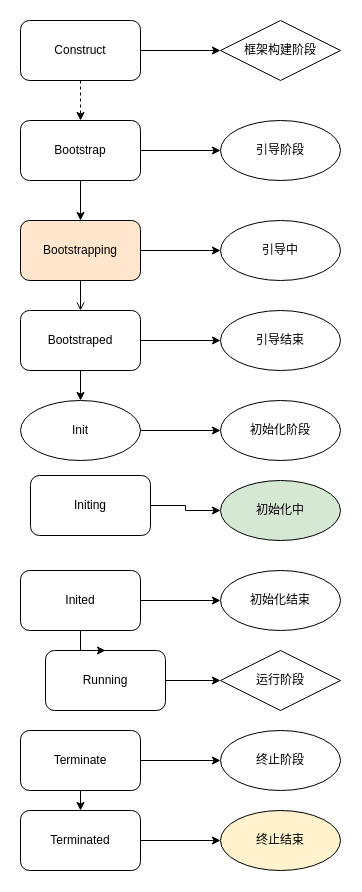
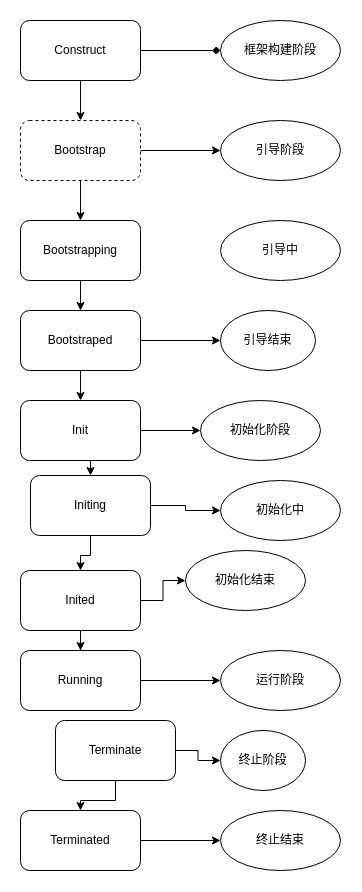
edge "Construct" -> "框架构建阶段": arrowhead classic -> diamond
node "框架构建阶段": shape diamond -> ellipse
edge "Construct" -> "Bootstrap": style dashed -> solid
node "Bootstrap": style solid -> dashed
node "Bootstrapping": fillcolor #ffe6cc -> #ffffff
edge "Bootstrapping" -> "引导中": removed
edge "Bootstrapping" -> "Bootstraped": arrowhead open -> classic
node "引导结束": size 120x60 -> 95x60
node "Init": shape ellipse -> rounded rectangle
node "初始化阶段": moved (281, 431) -> (261, 431)
edge "Init" -> "Initing": added
node "初始化中": fillcolor #d5e8d4 -> #ffffff
edge "Initing" -> "Inited": added
node "初始化结束": moved (281, 601) -> (246, 581)
node "Running": moved (106, 681) -> (81, 681)
node "运行阶段": shape diamond -> ellipse
node "Terminate": moved (81, 761) -> (116, 751)
node "终止阶段": size 120x60 -> 85x60
node "终止结束": fillcolor #fff2cc -> #ffffff
